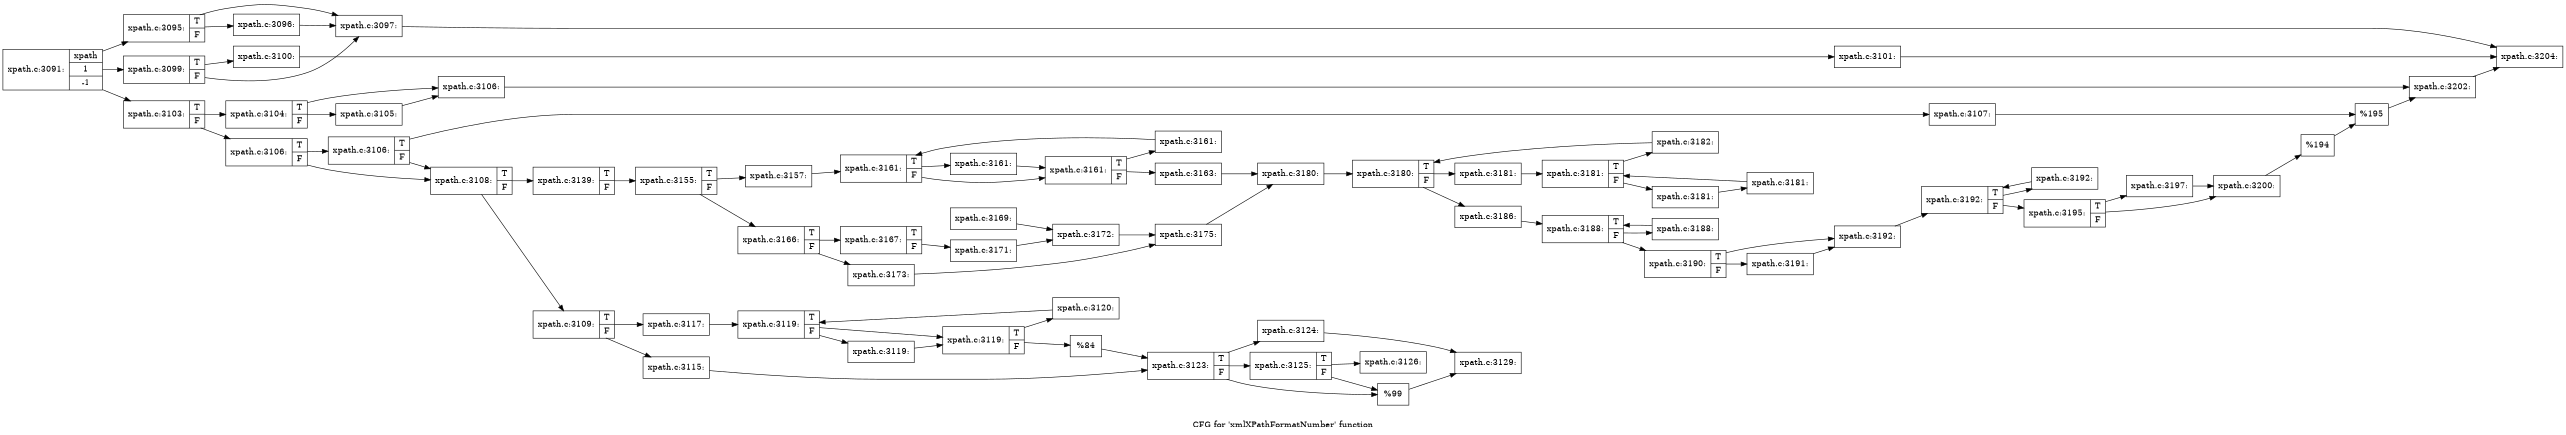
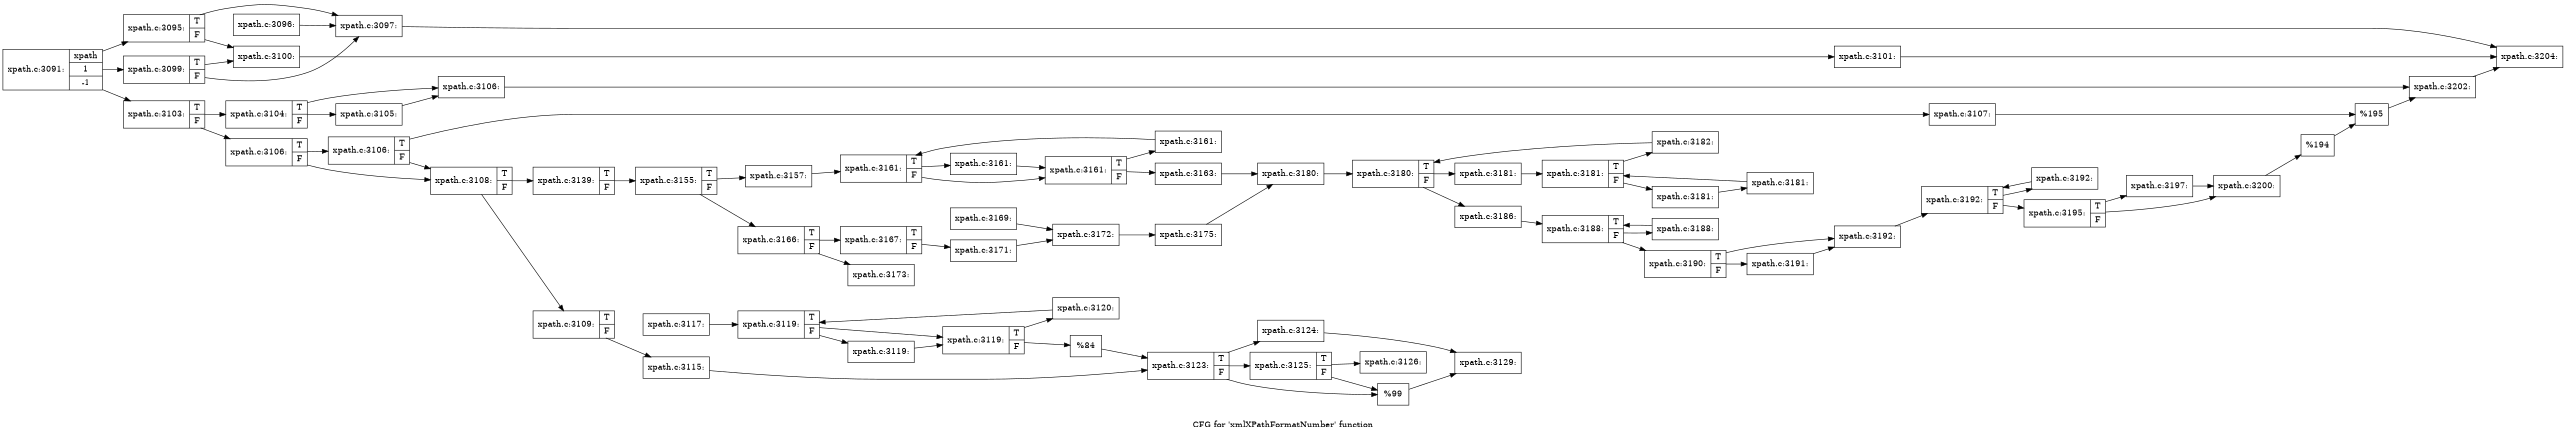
edge "xpath.c:3095:" -> "xpath.c:3096:": now "xpath.c:3095:" -> "xpath.c:3100:"
edge "xpath.c:3173:" -> "xpath.c:3175:": removed
edge "xpath.c:3109:" -> "xpath.c:3117:": removed
